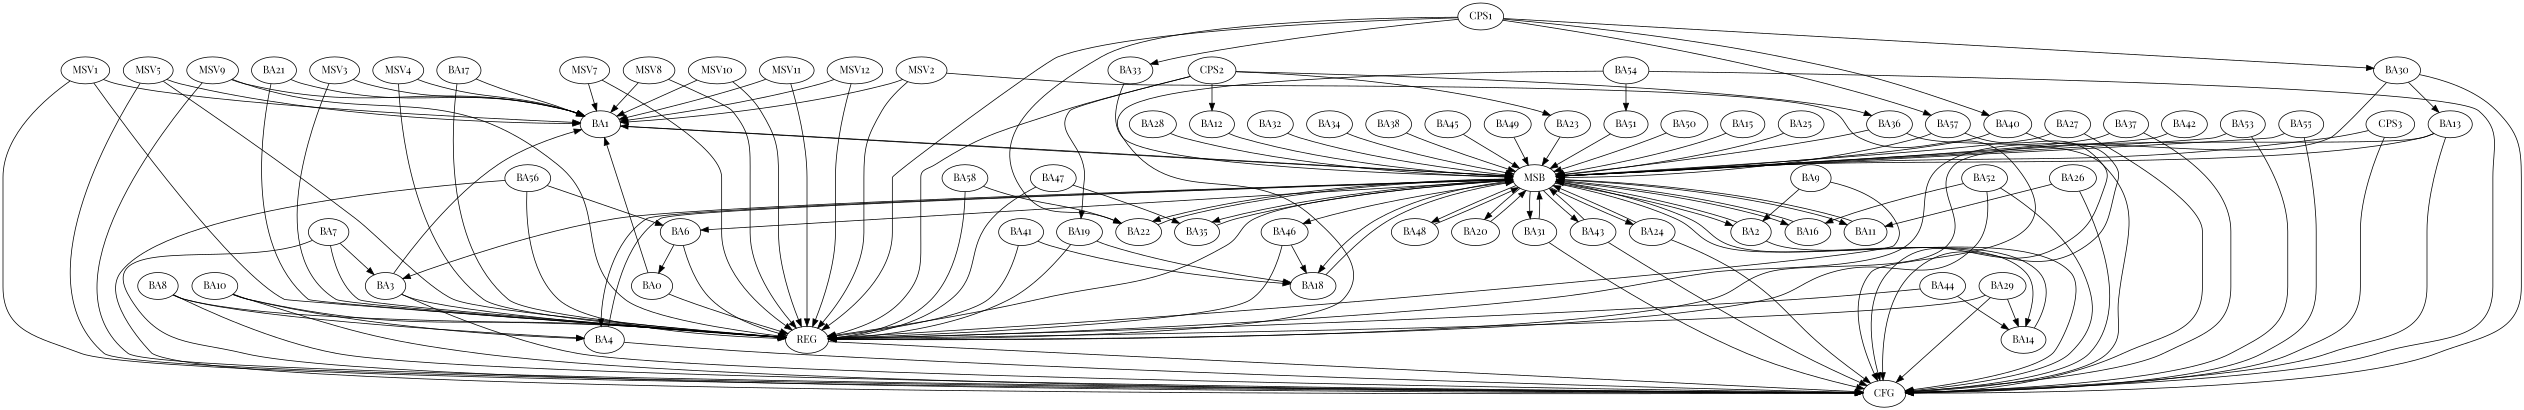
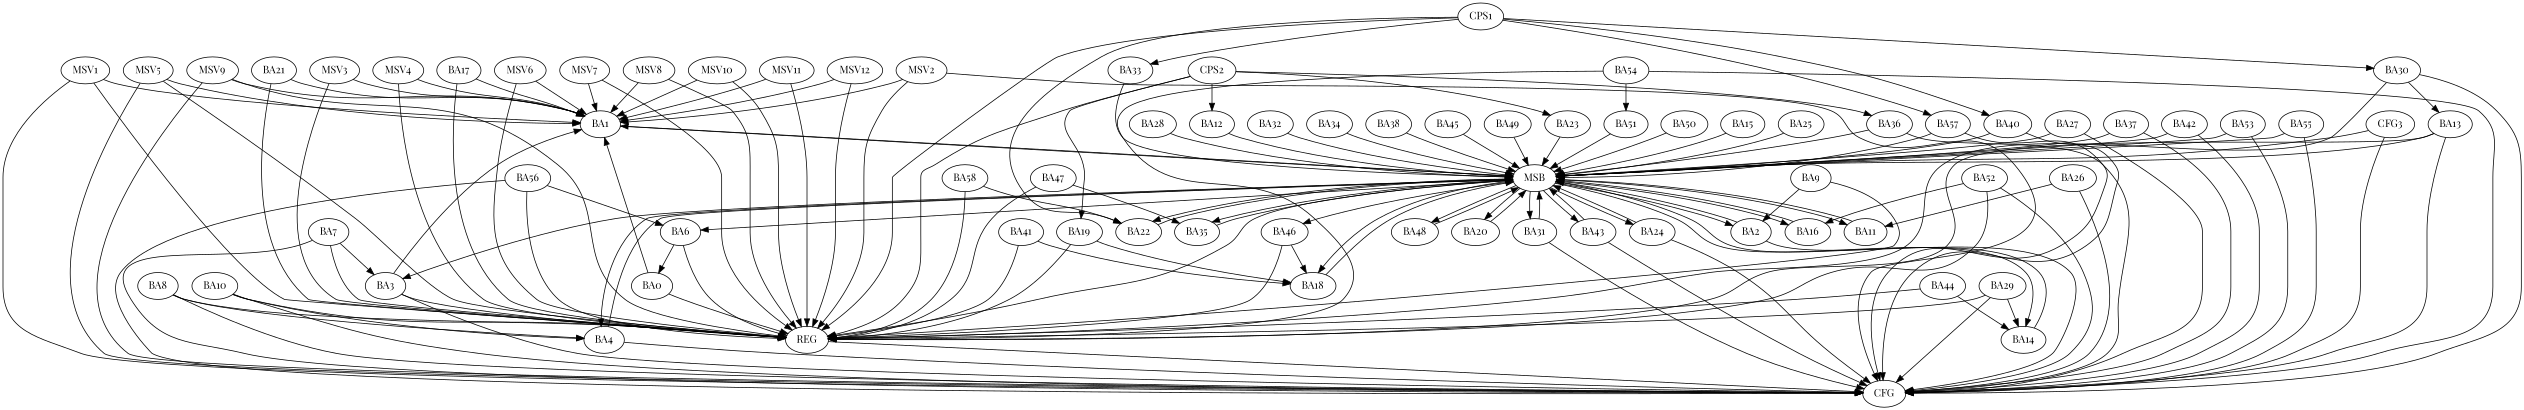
node "MSV6": added
node "CPS3": label "CPS3" -> "CFG3"
edge "BA42" -> "CFG": added
